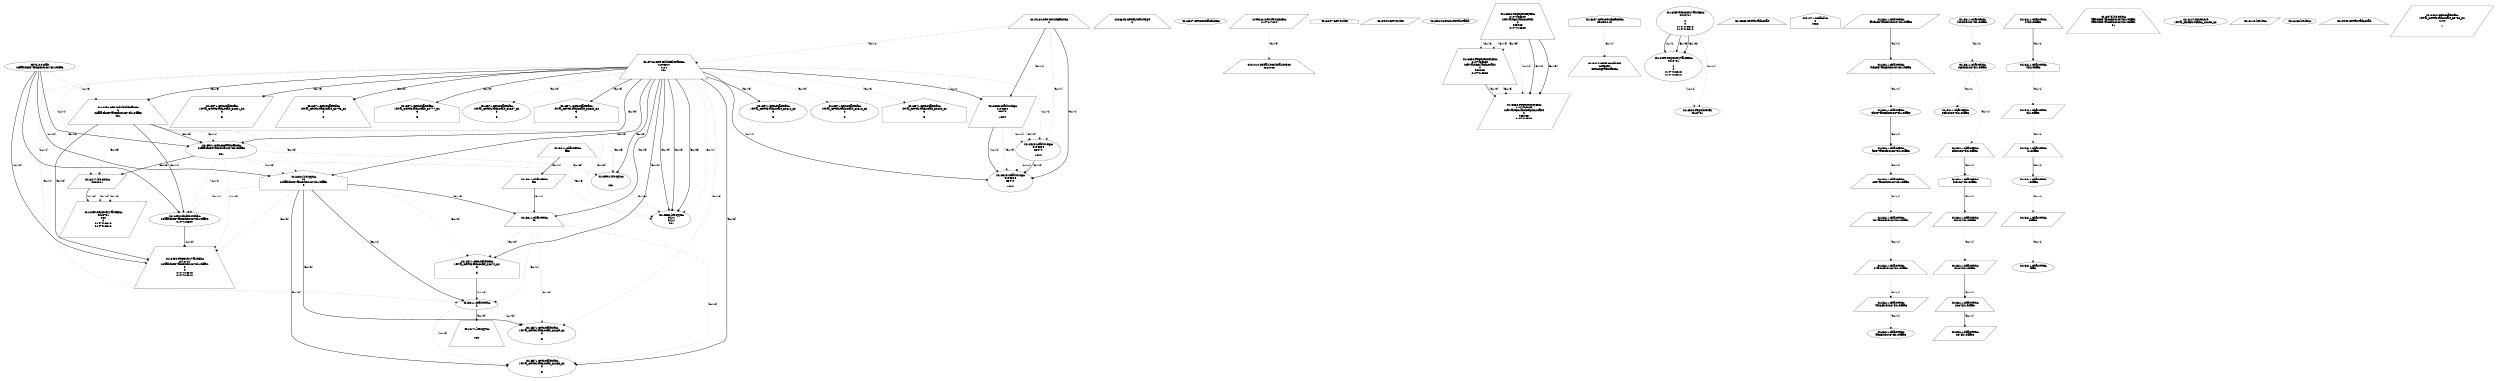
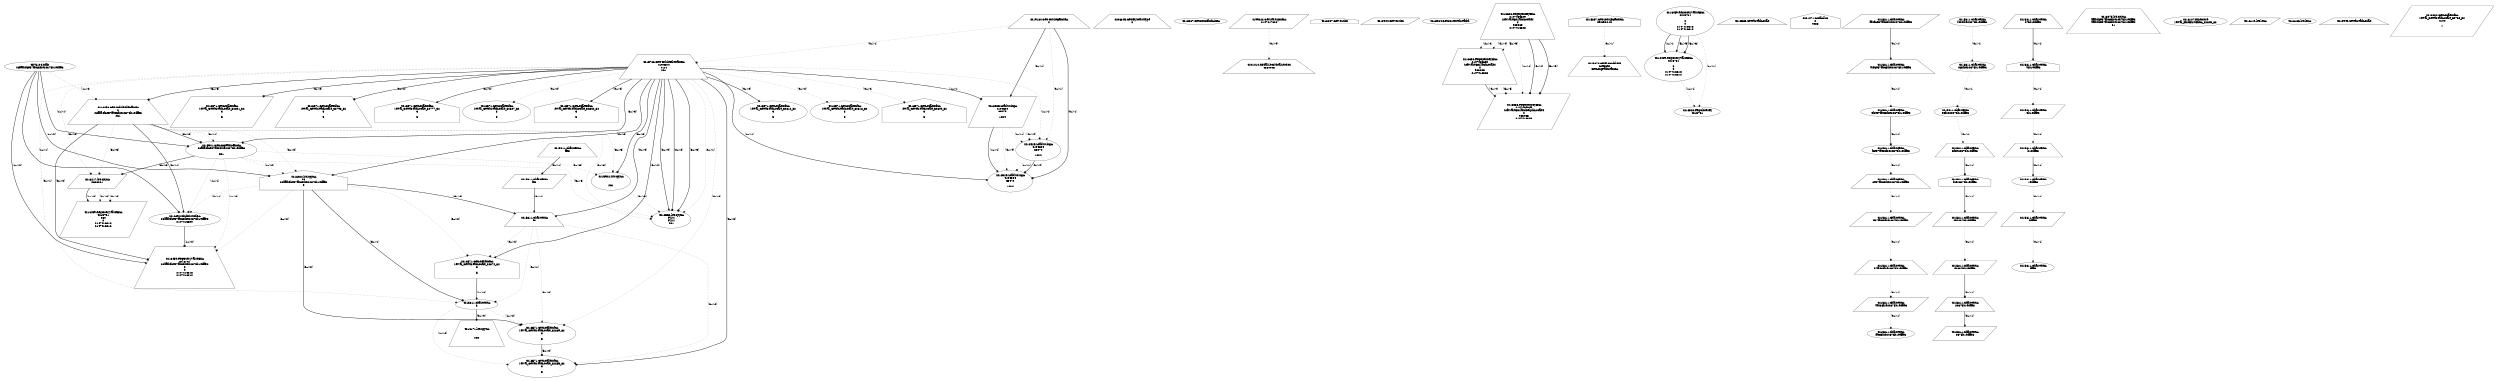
edge "4215811.CharNextA 435f2e20375b1edffe3" -> "4215811.CharNextA 5f2e20375b1edffe3": now "4215811.CharNextA 35f2e20375b1edffe3" -> "4215811.CharNextA 5f2e20375b1edffe3"
edge "4216022.lstrcpynA 06 06aaa4f6e57ff435f2e20375b1edffe3 3" -> "4216571.GetLocaleInfoA retval_GetThreadLocale_32855_32 3 5": now "4216571.GetLocaleInfoA retval_GetThreadLocale_32889_32 3 5" -> "4216571.GetLocaleInfoA retval_GetThreadLocale_32855_32 3 5"
